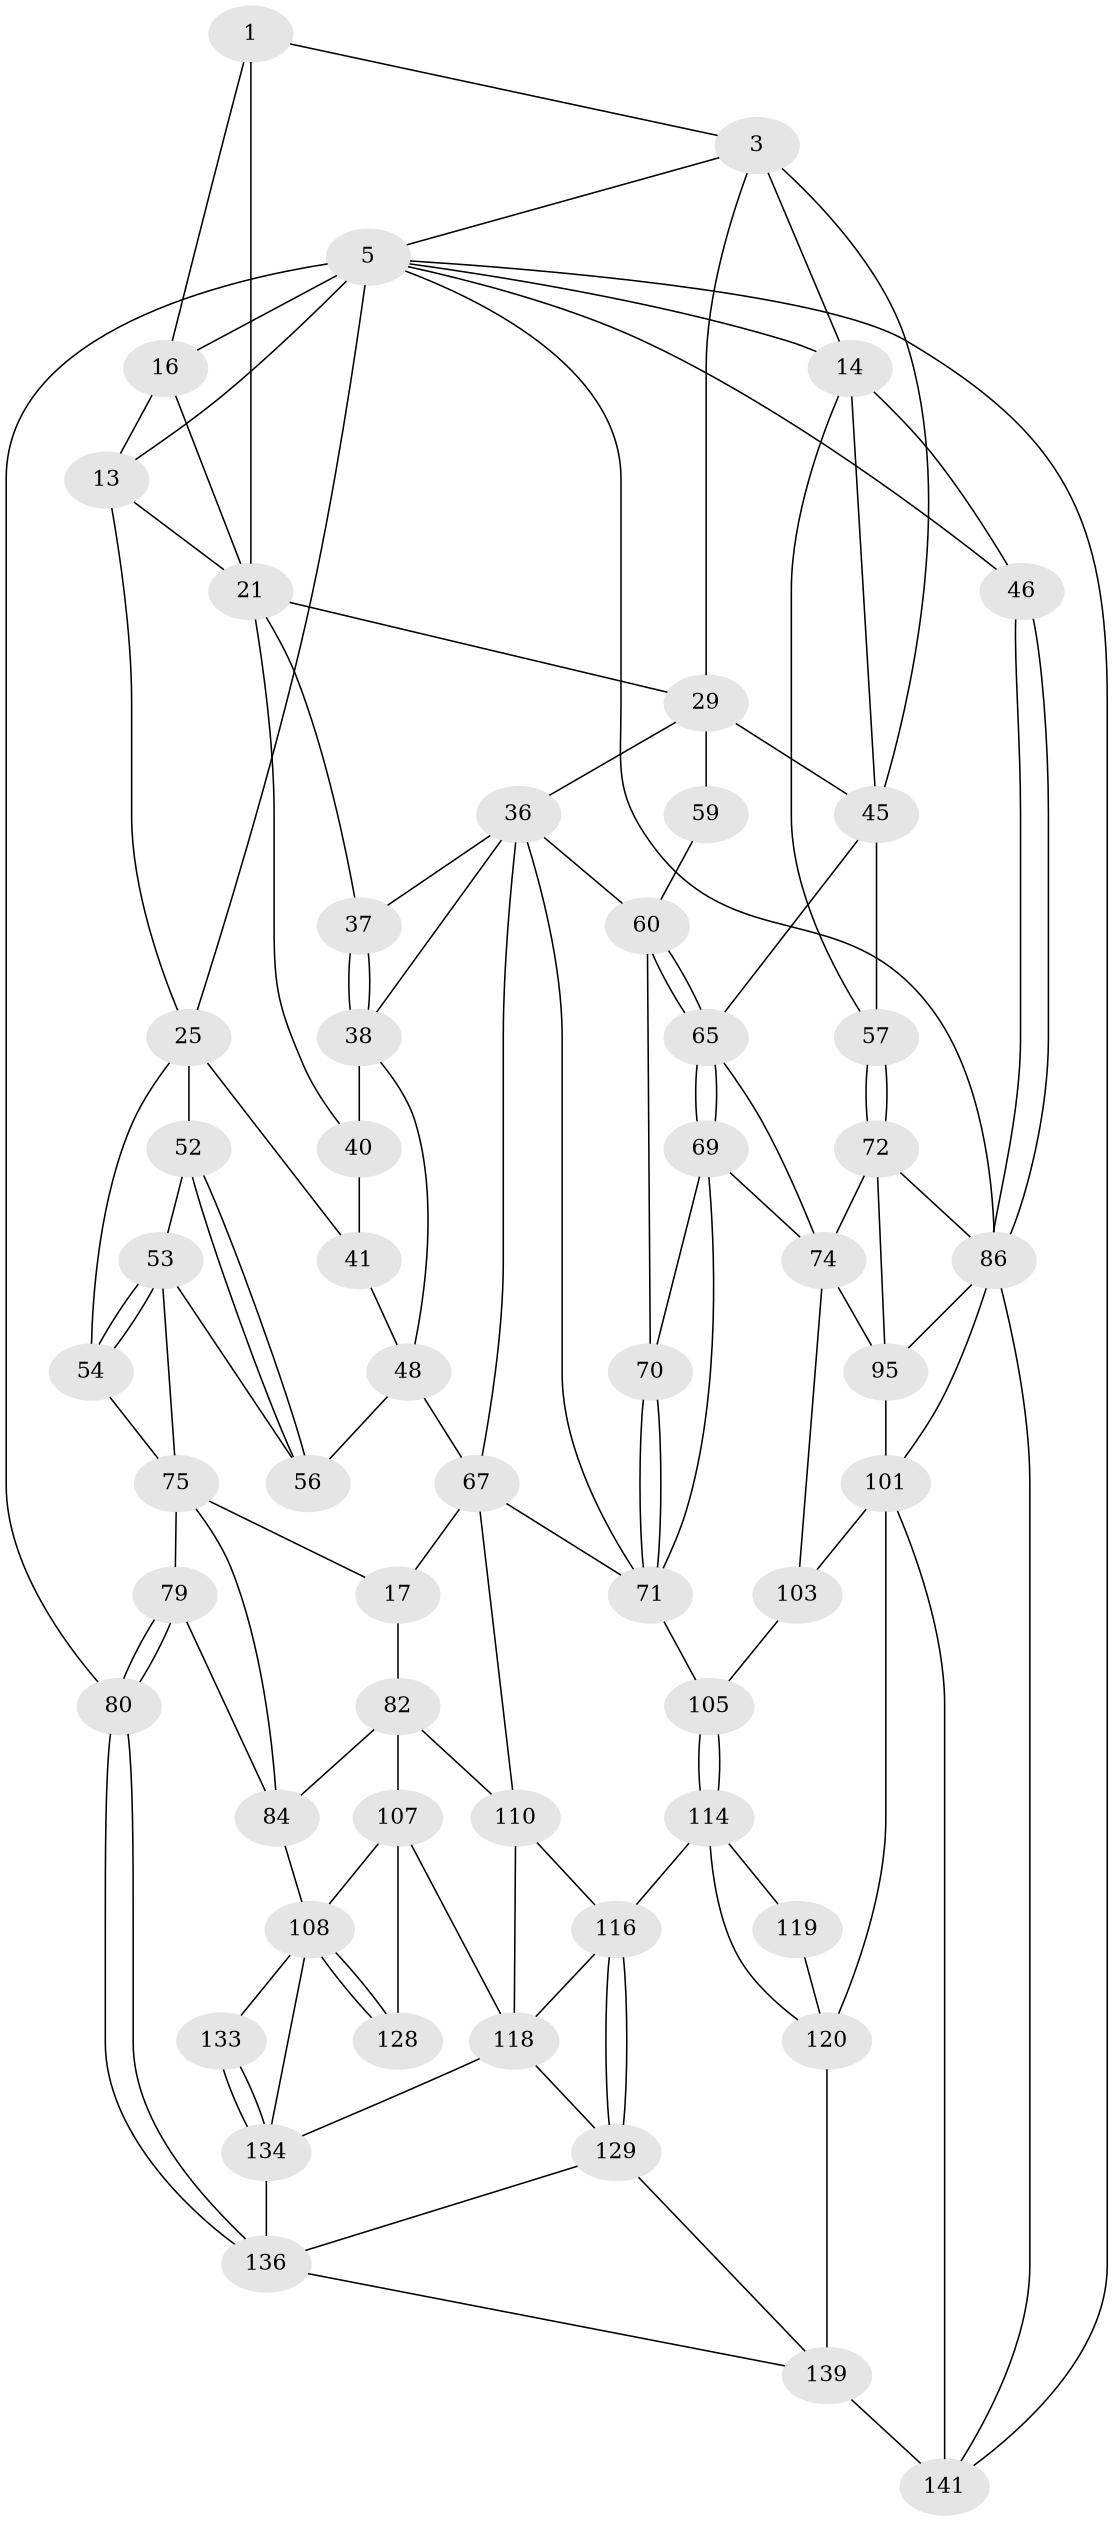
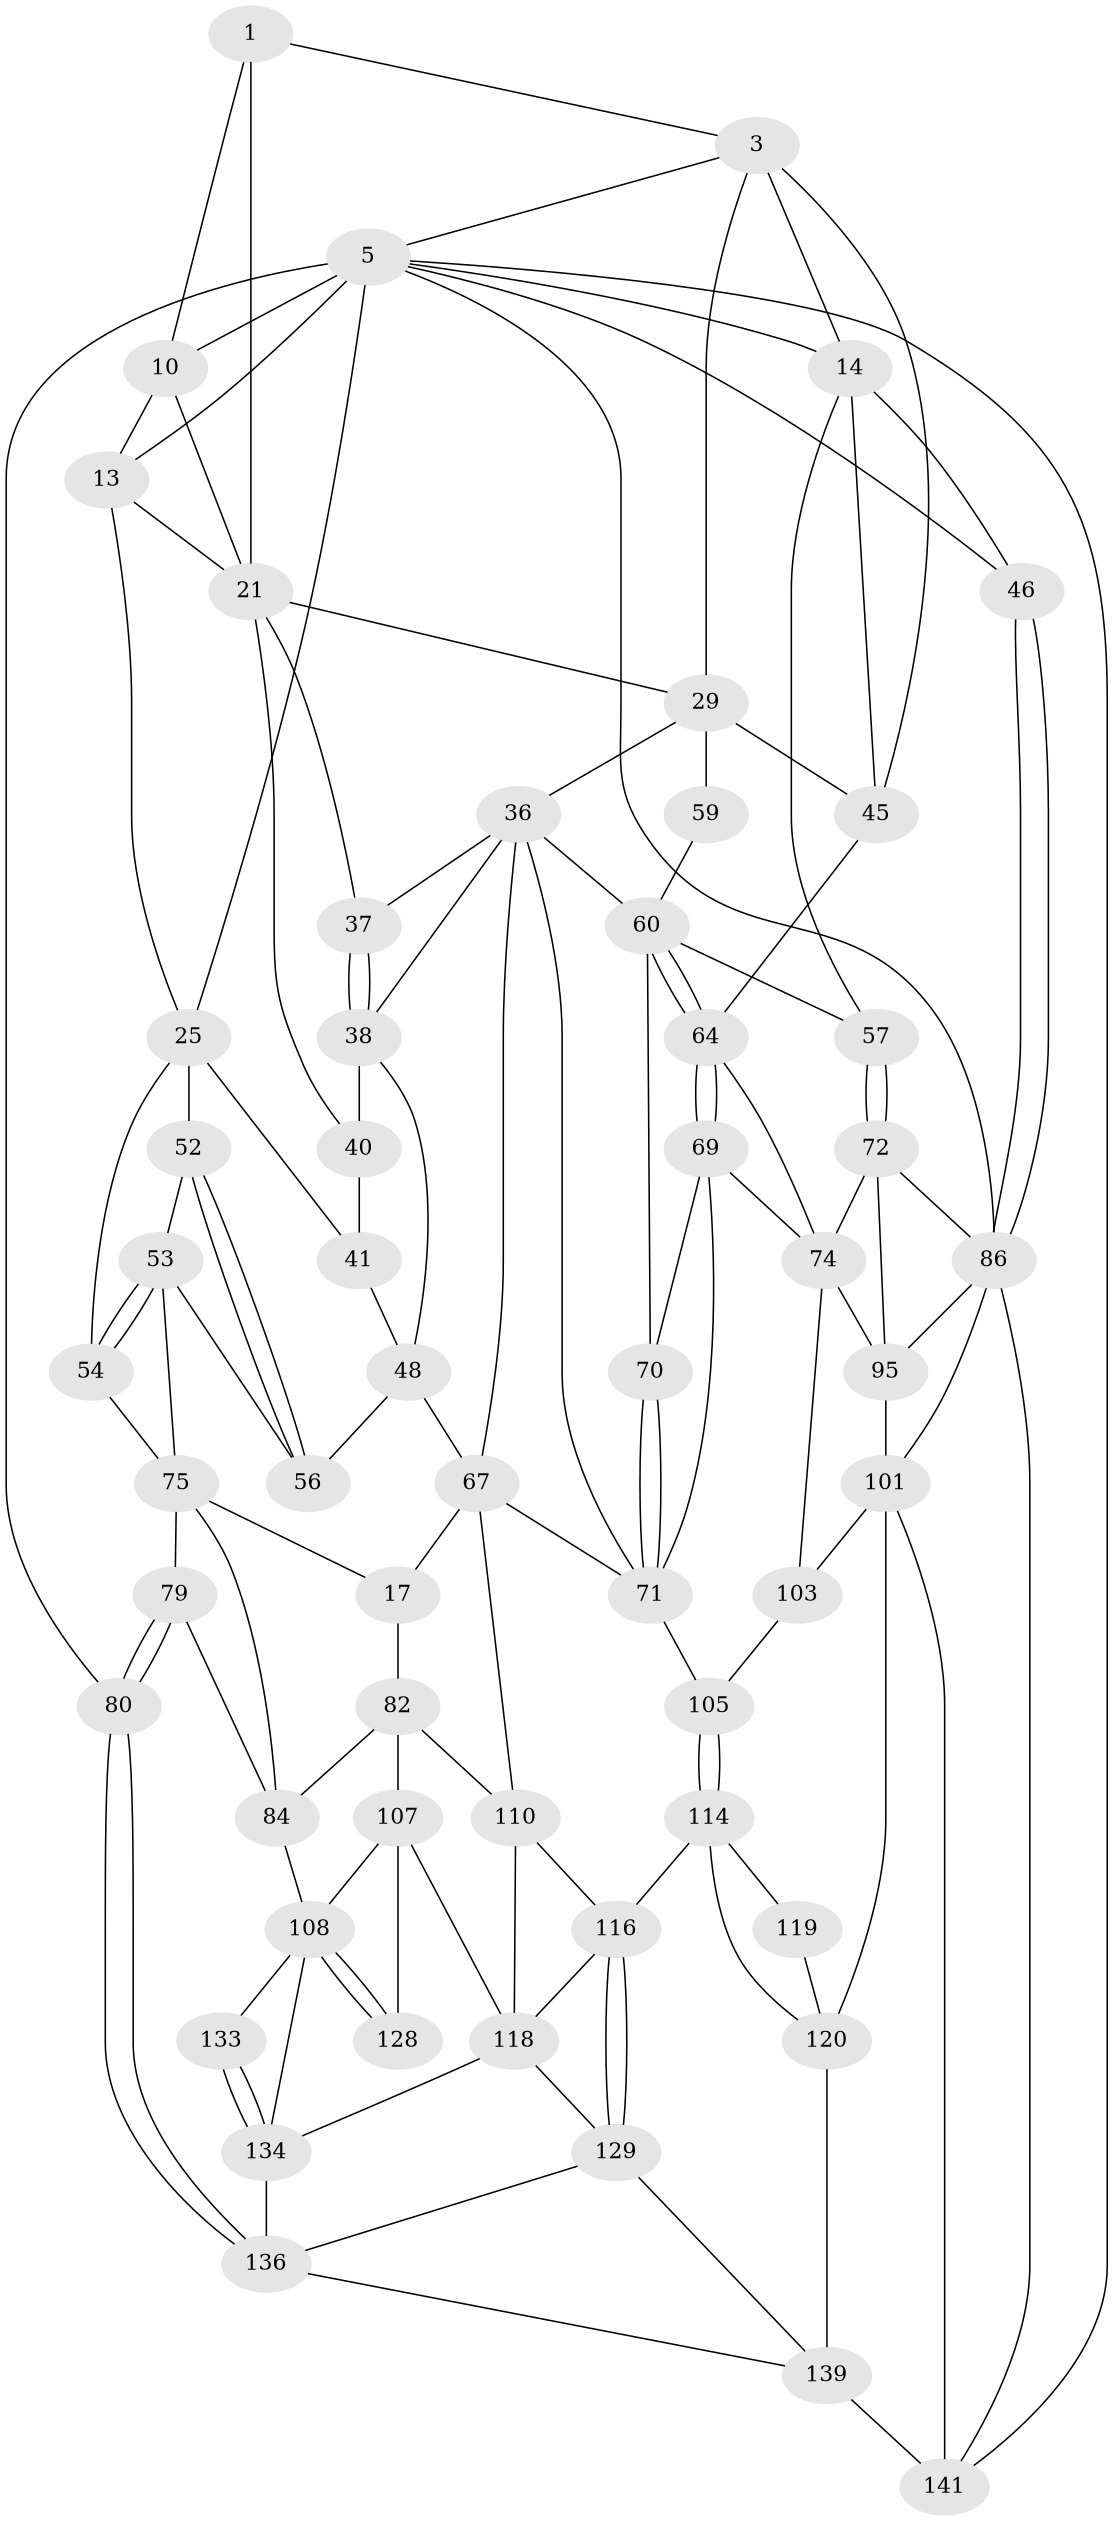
node "16": label "16" -> "10"
edge "45" -- "57": now "60" -- "57"
node "65": label "65" -> "64"
